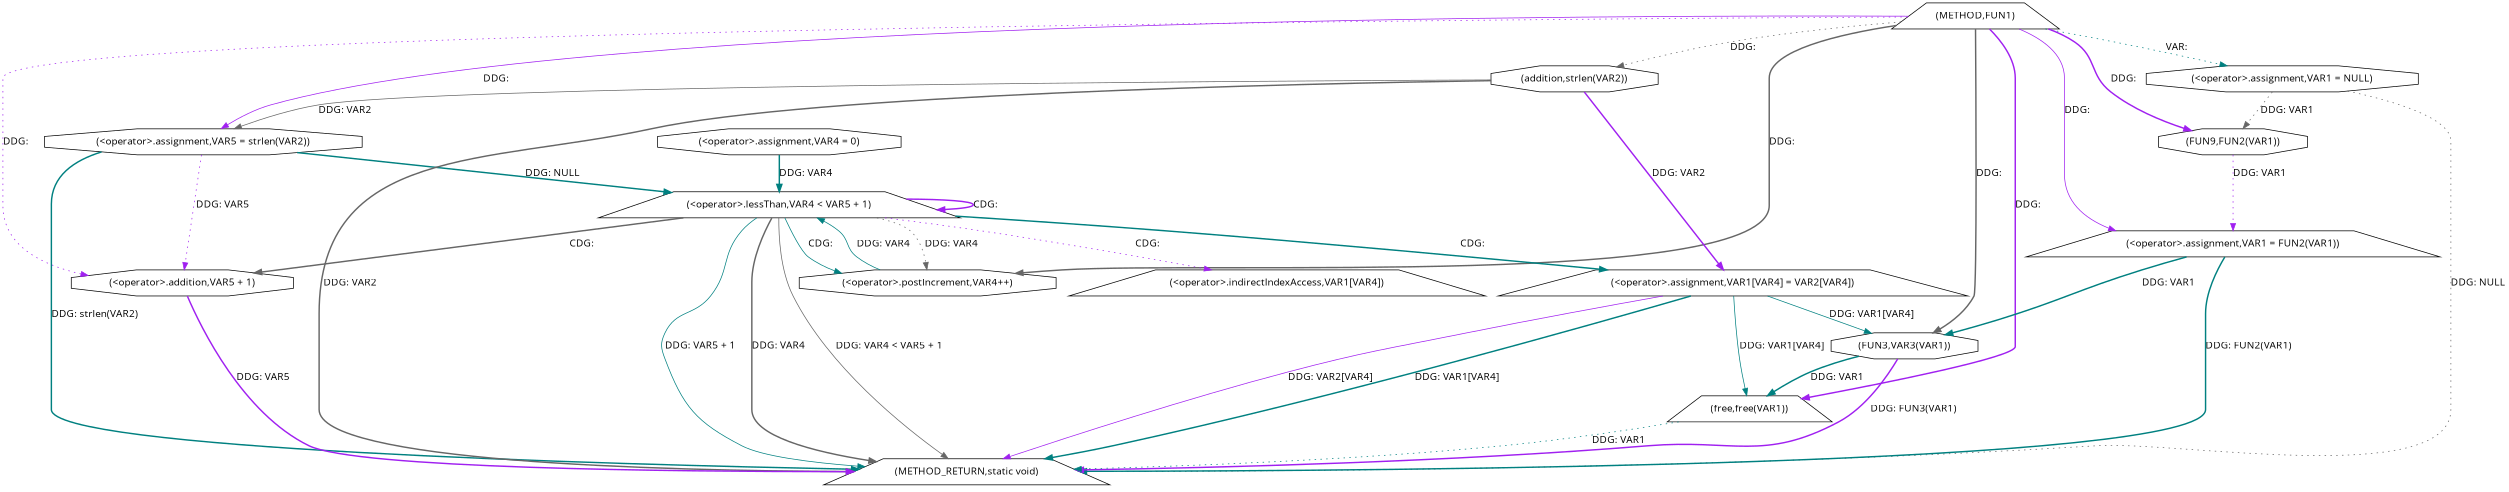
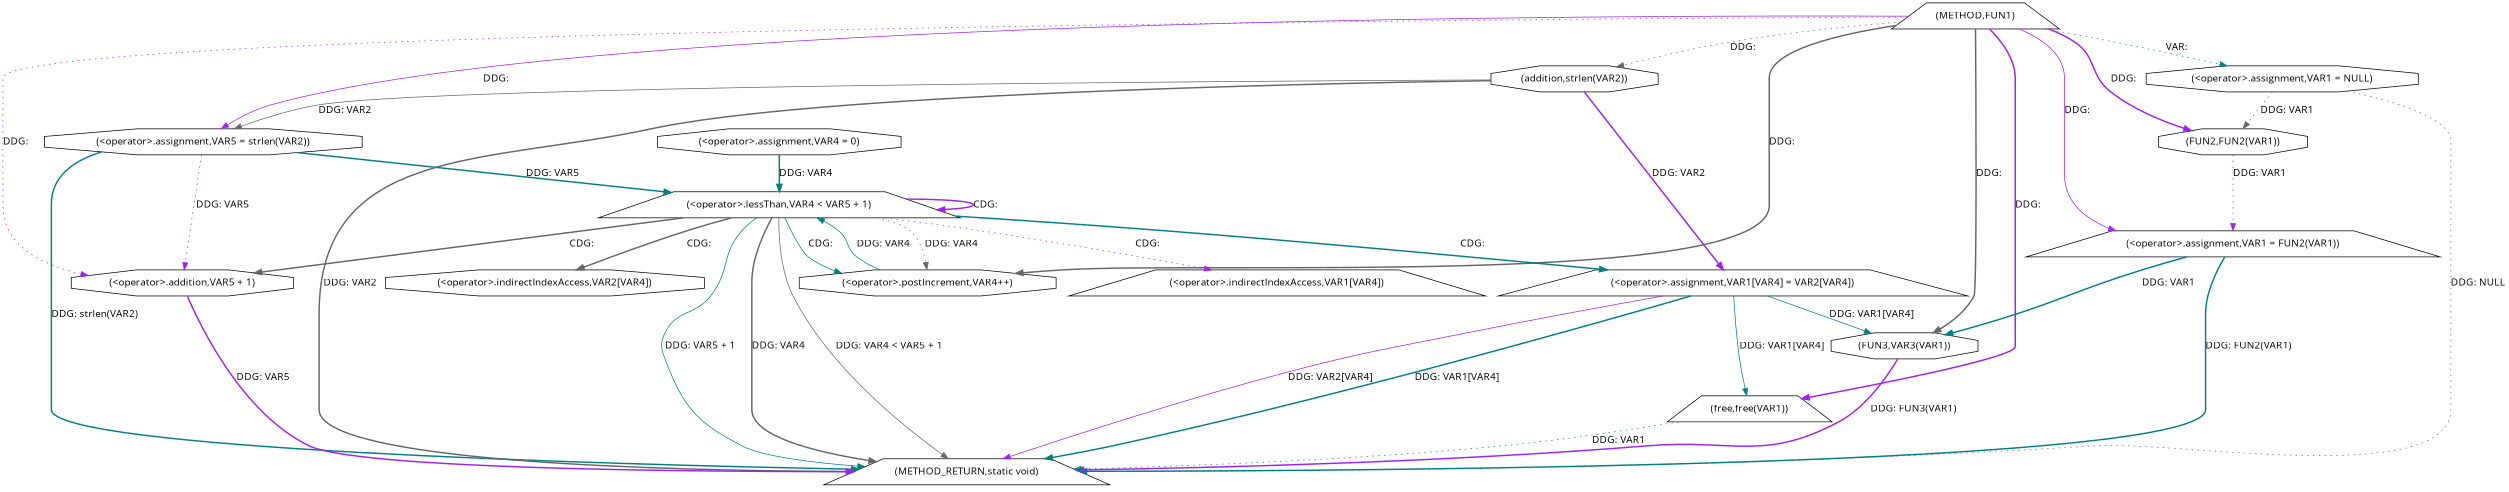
node "(FUN9,FUN2(VAR1))": label "(FUN9,FUN2(VAR1))" -> "(FUN2,FUN2(VAR1))"
edge "(<operator>.assignment,VAR5 = strlen(VAR2))" -> "(<operator>.lessThan,VAR4 < VAR5 + 1)": label "DDG: NULL" -> "DDG: VAR5"
node "(<operator>.indirectIndexAccess,VAR2[VAR4])": added
edge "(FUN3,VAR3(VAR1))" -> "(free,free(VAR1))": removed, label "DDG: VAR1"
